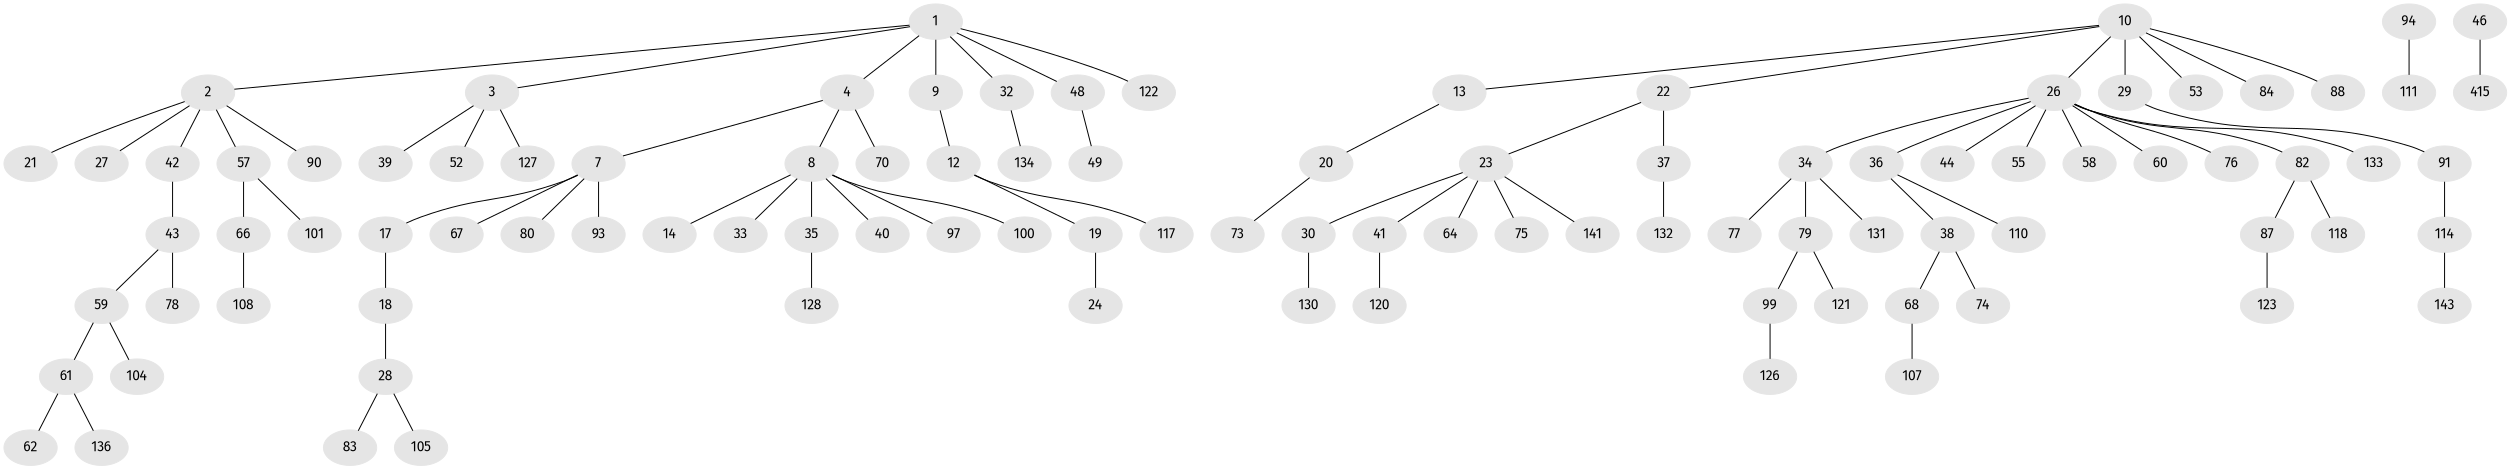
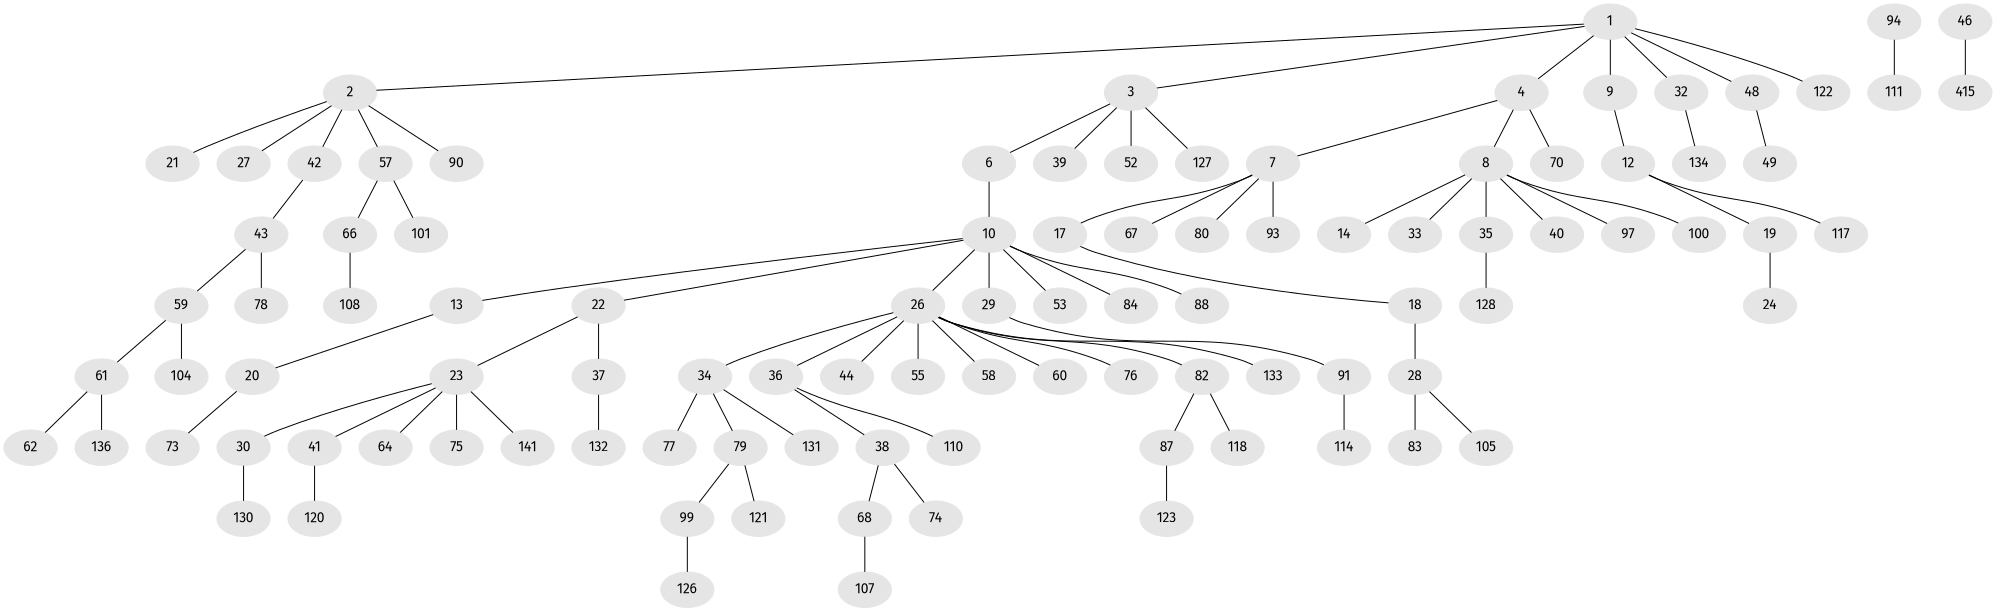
node "6": added
node "143": removed
